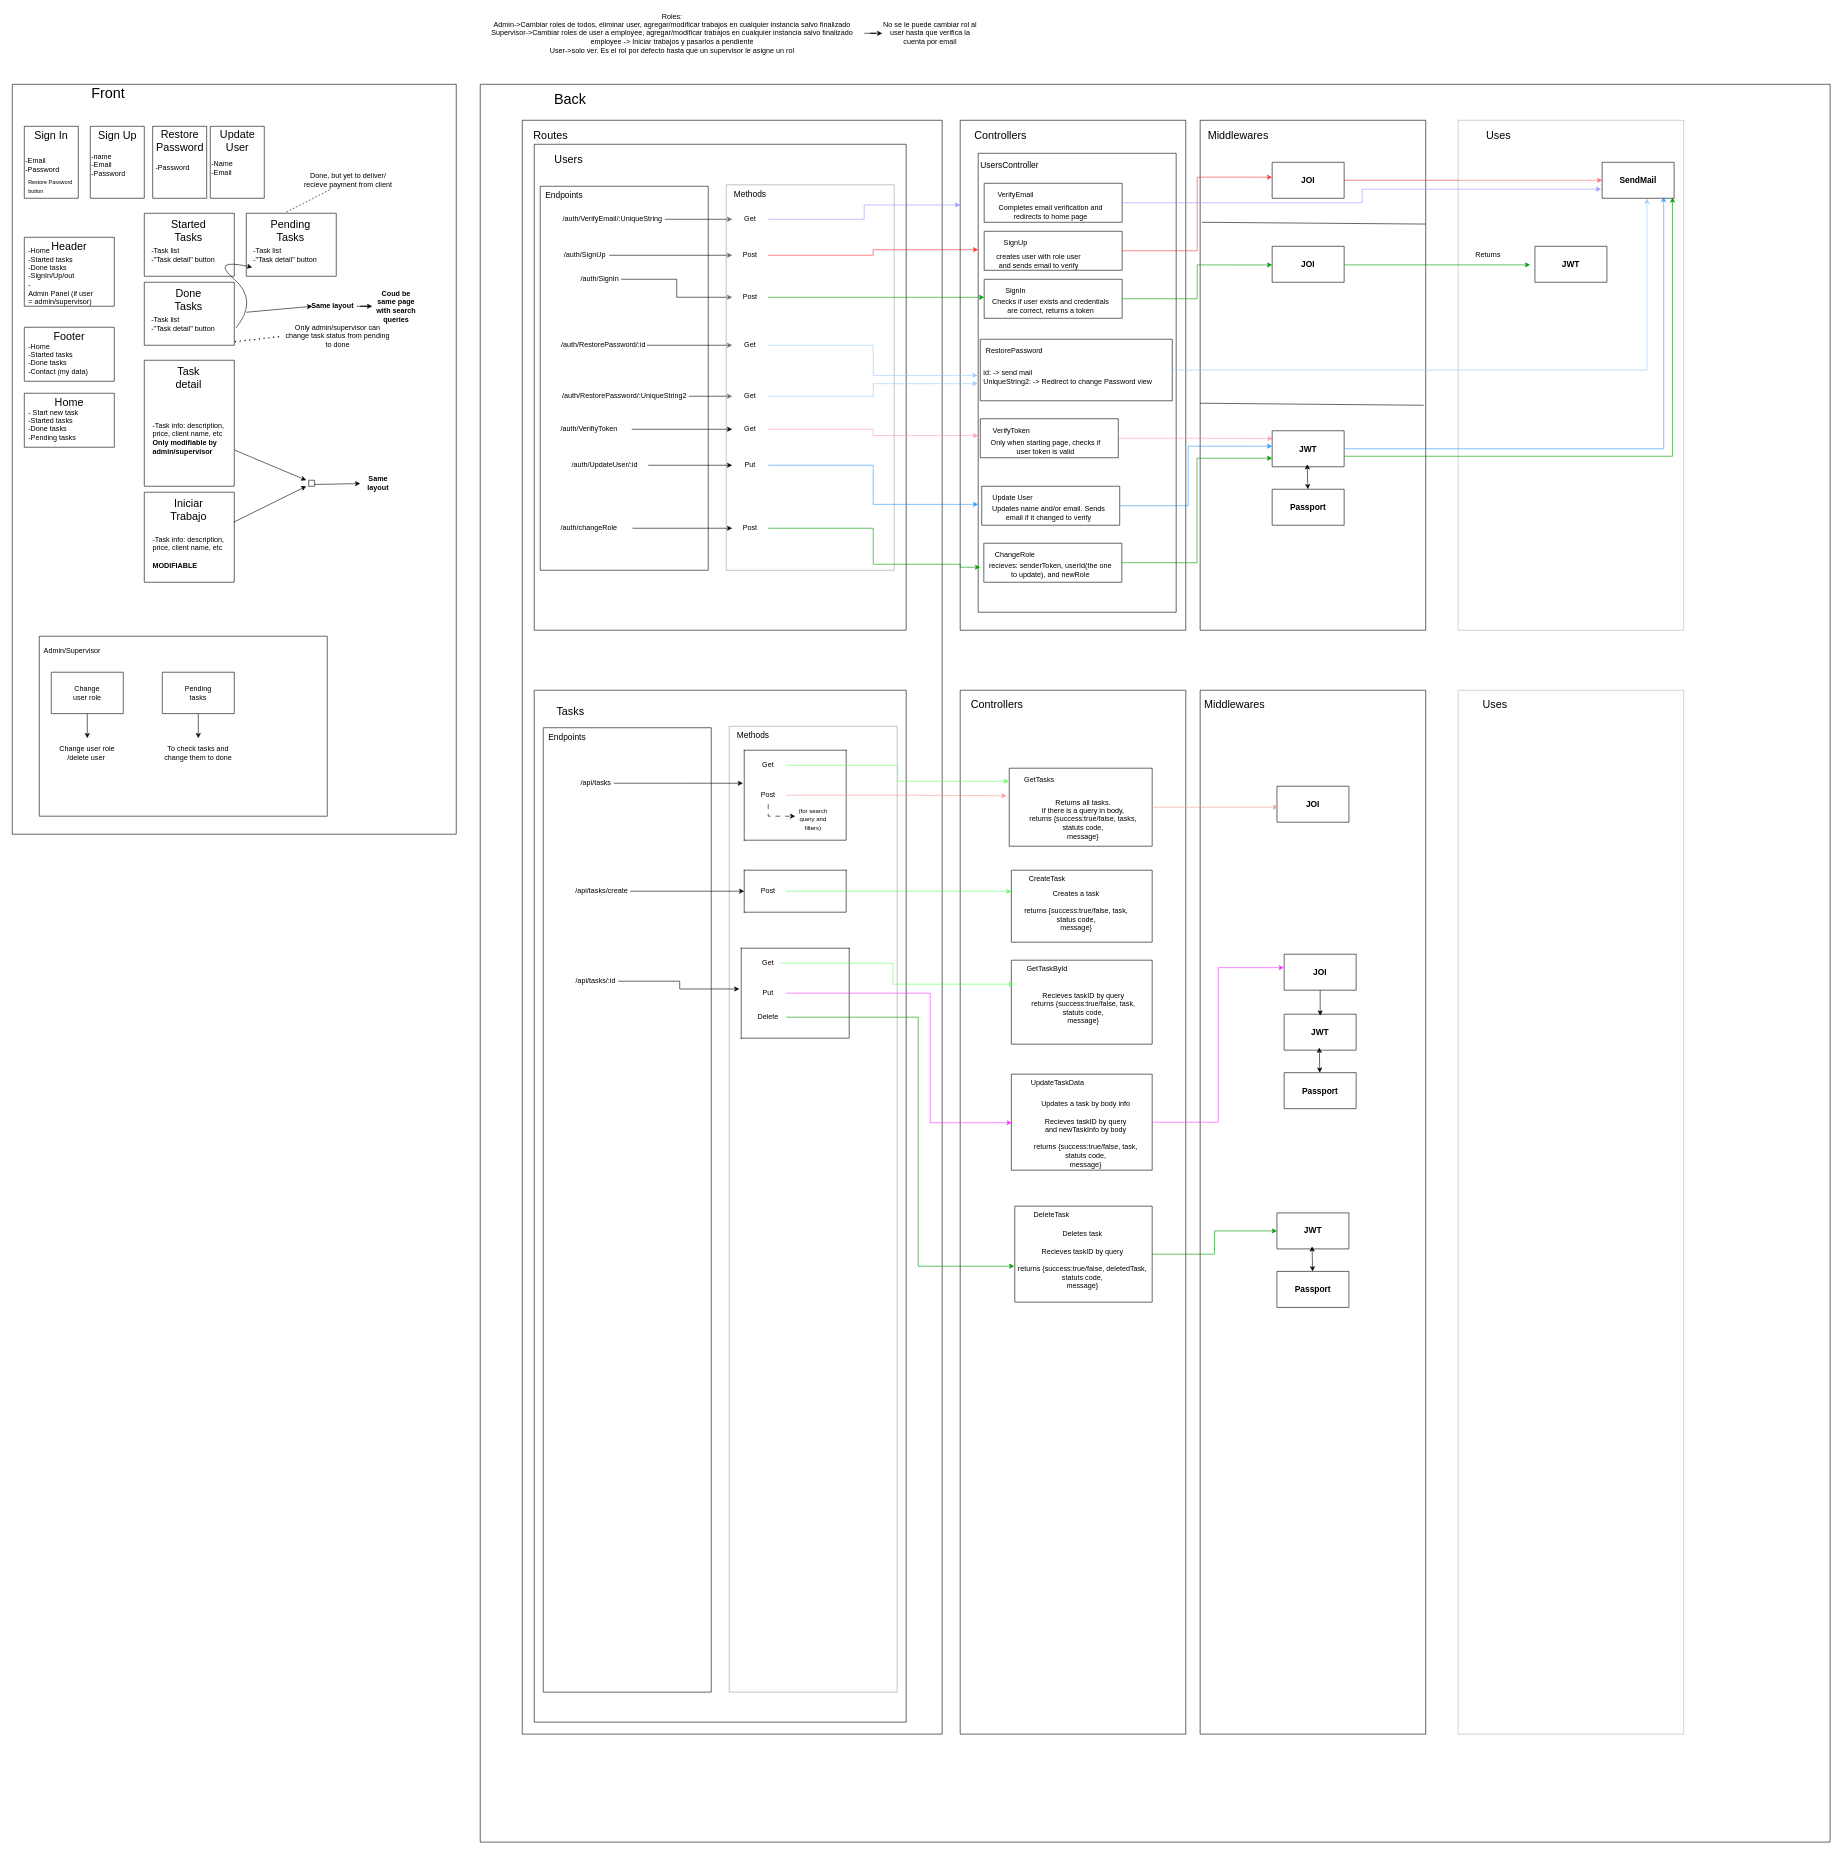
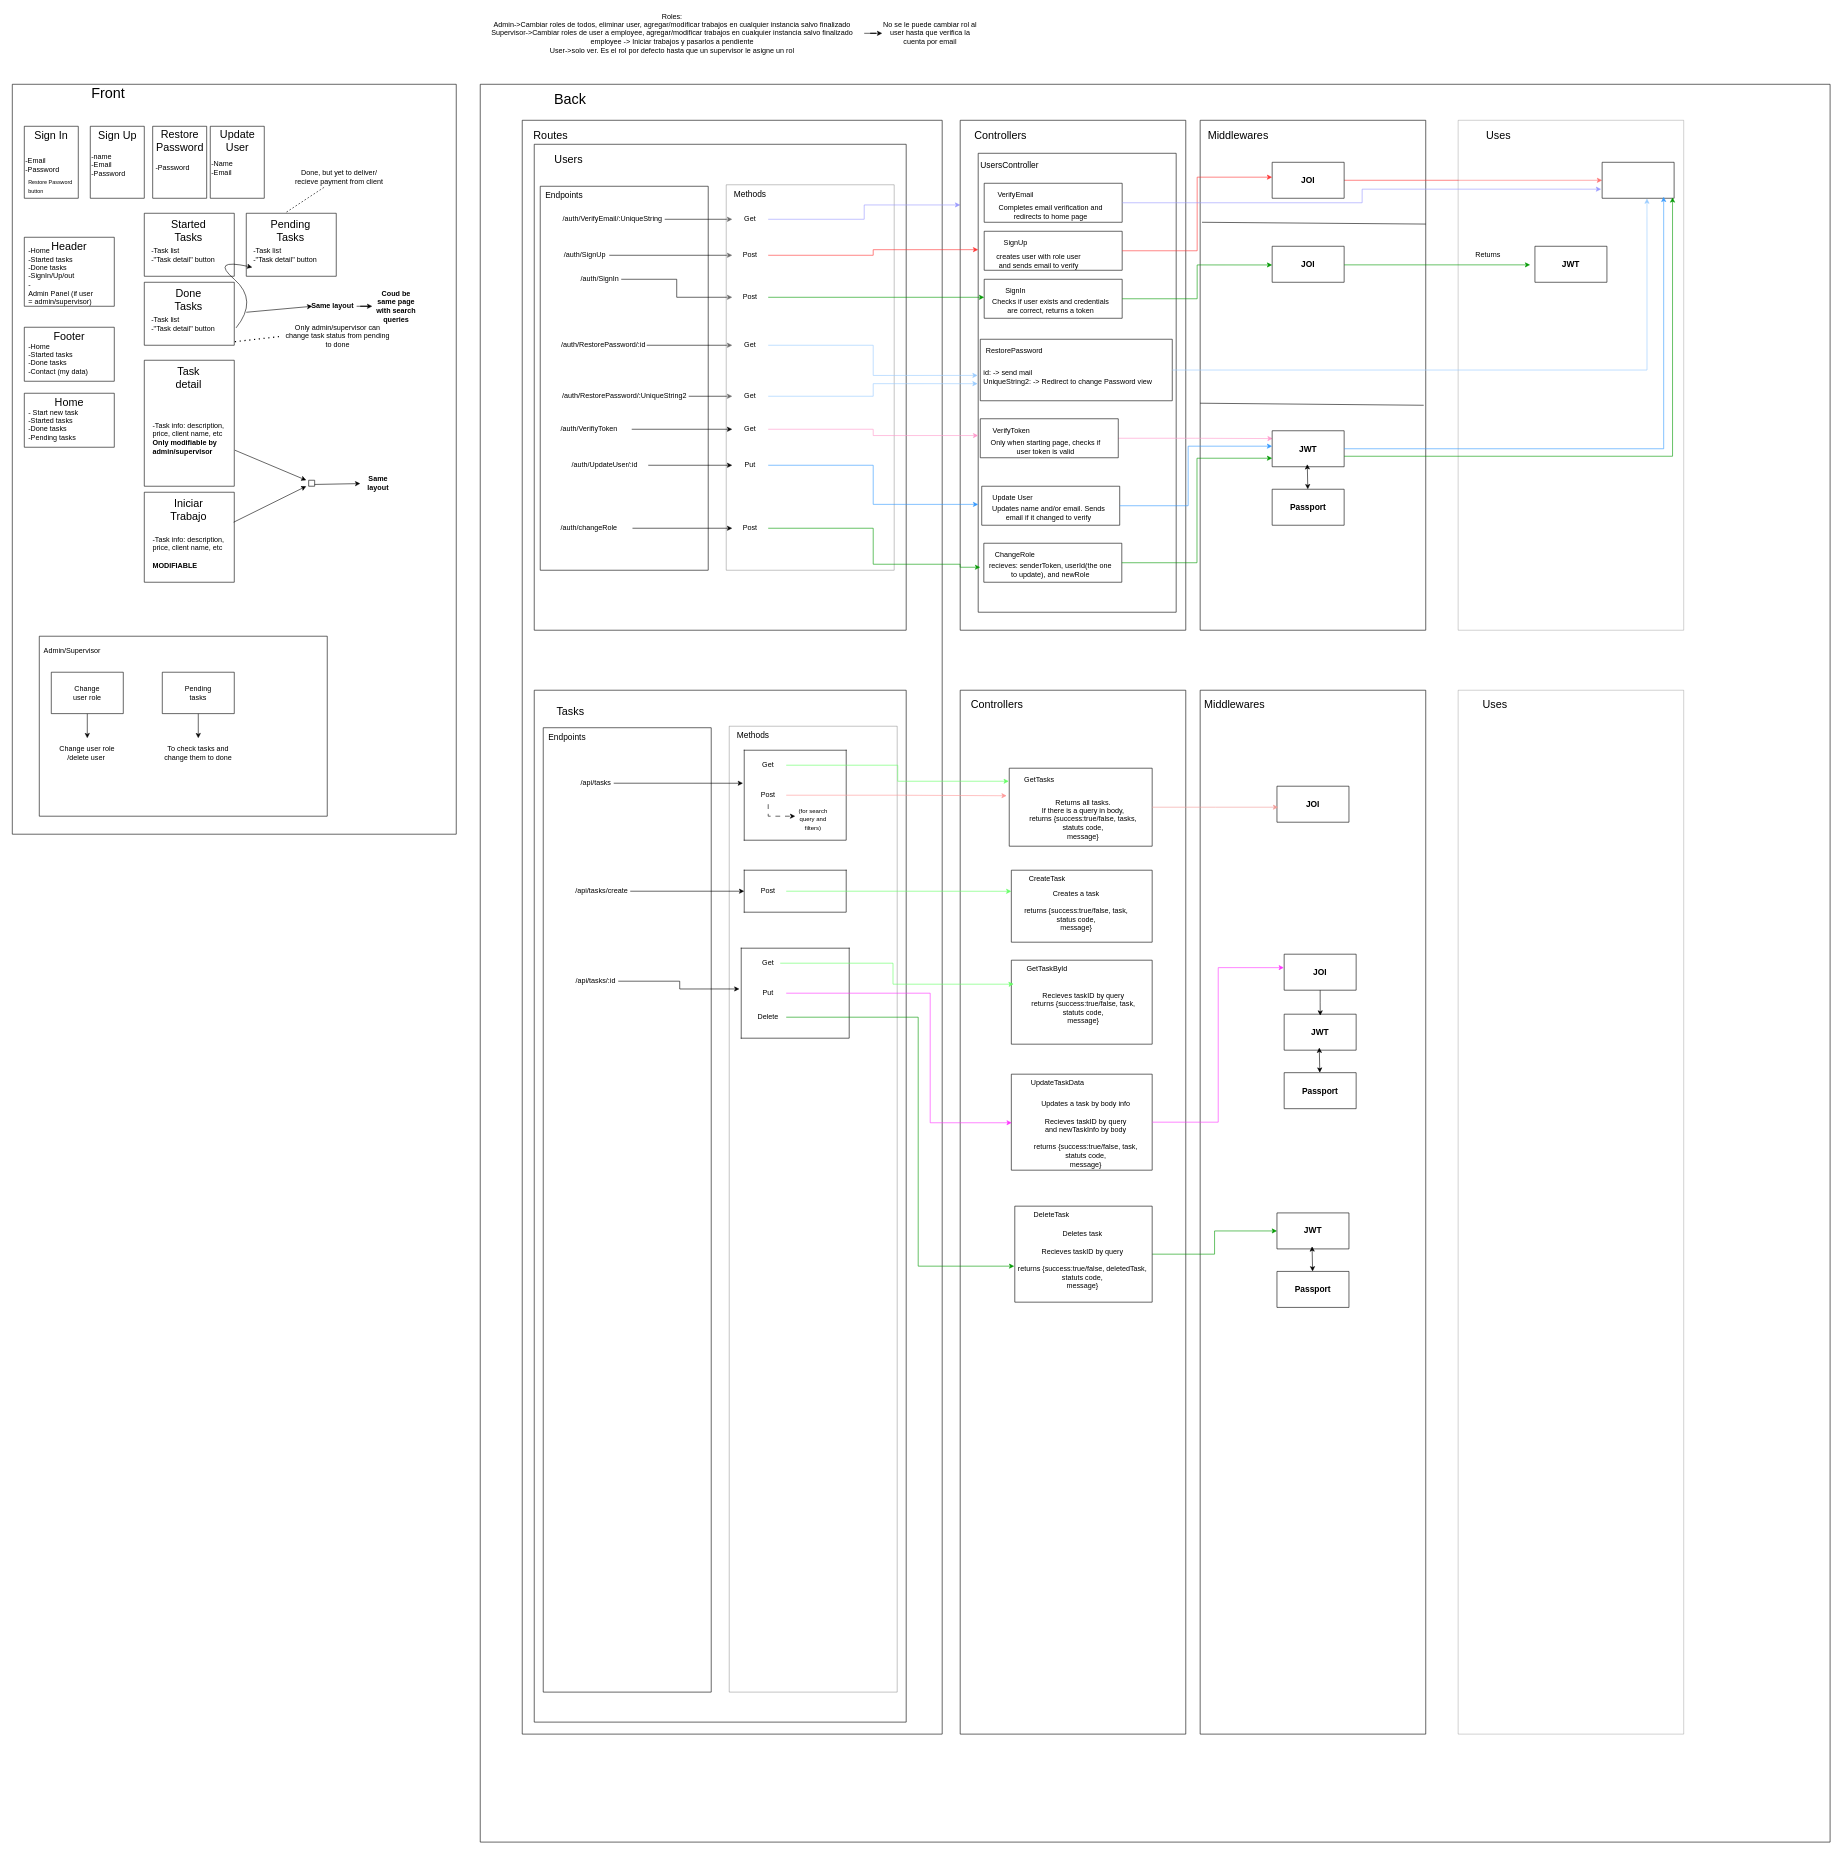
node "Done, but yet to deliver/ recieve payment from client": moved (348, 180) -> (339, 177)
node "SendMail": removed
